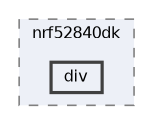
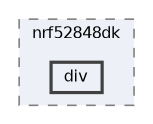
cluster "nrf52840dk": label "nrf52840dk" -> "nrf52848dk"
